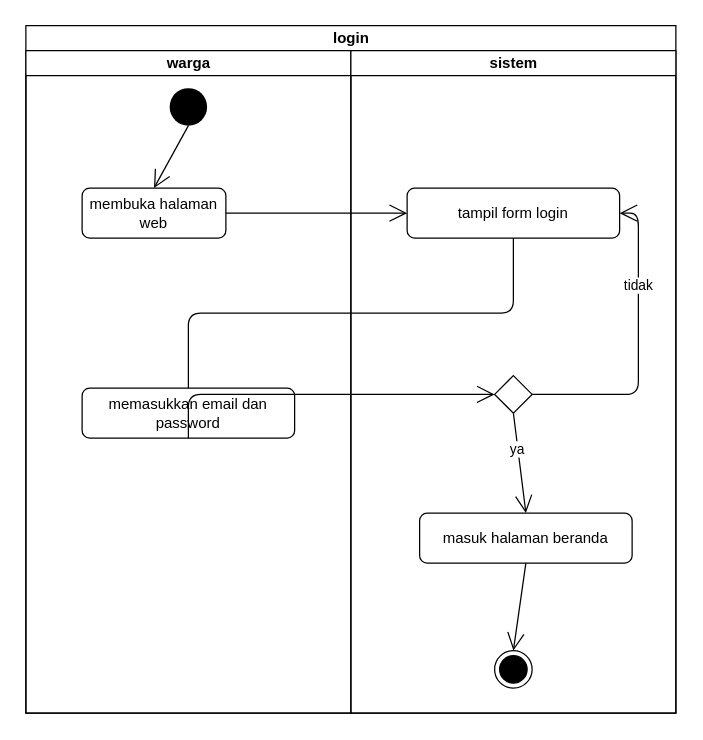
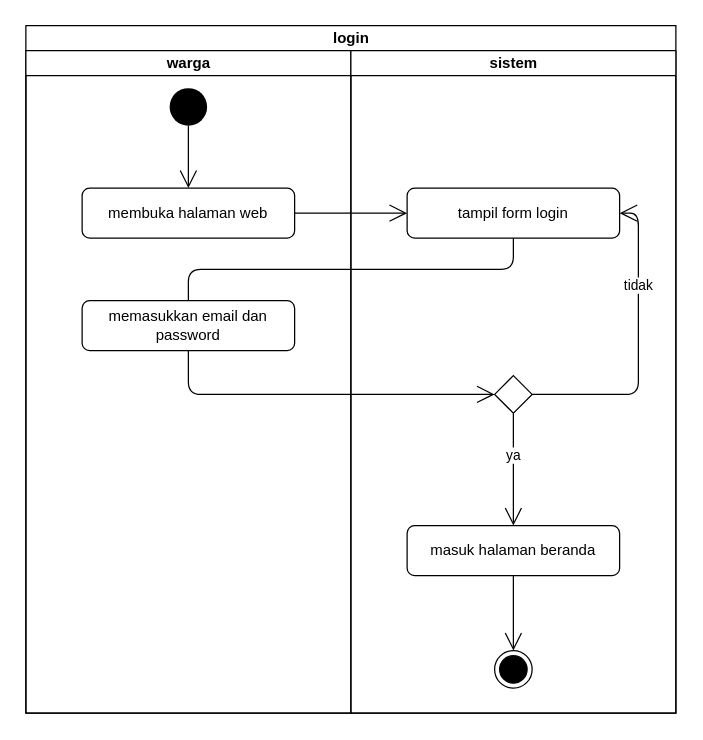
node "membuka halaman web": size 144x50 -> 213x50
node "memasukkan email dan password": moved (188, 413) -> (188, 326)
node "masuk halaman beranda": moved (526, 538) -> (513, 551)
